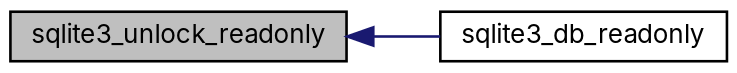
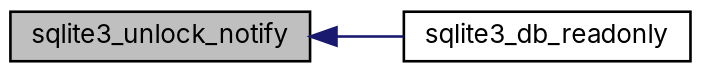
node "sqlite3_unlock_readonly": label "sqlite3_unlock_readonly" -> "sqlite3_unlock_notify"
